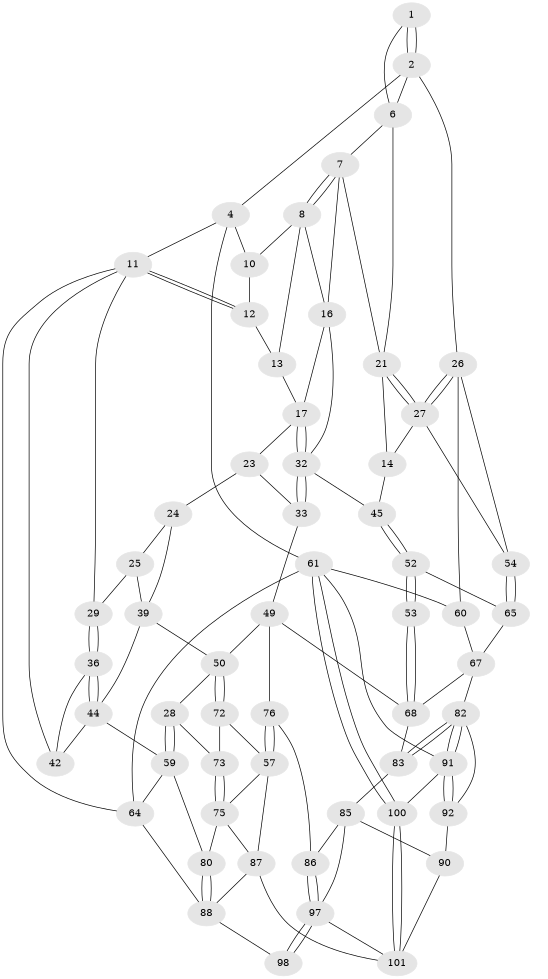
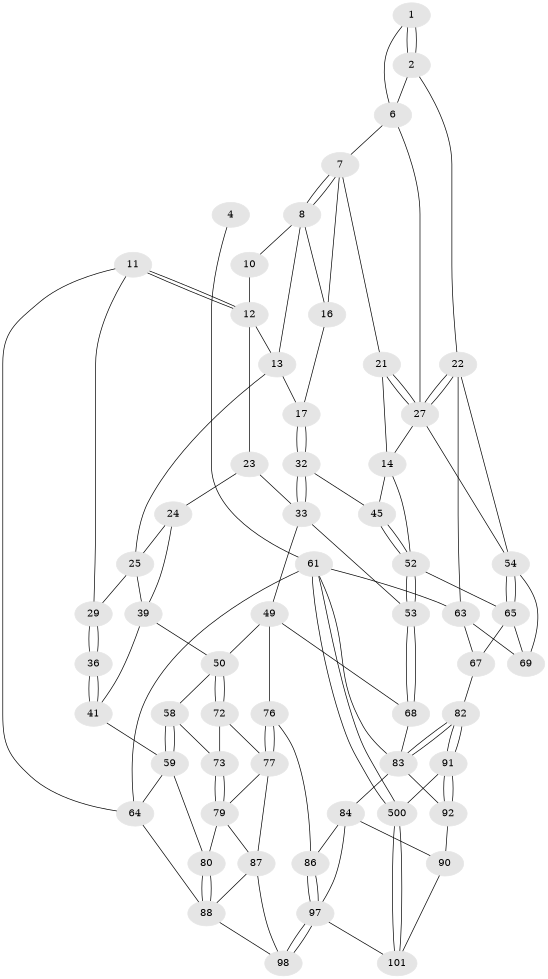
edge "2" -- "4": removed
edge "4" -- "11": removed
edge "4" -- "10": removed
edge "6" -- "21": now "6" -- "27"
node "26": label "26" -> "22"
edge "16" -- "32": removed
edge "17" -- "23": now "12" -- "23"
edge "13" -- "25": added
edge "14" -- "52": added
edge "33" -- "53": added
node "60": label "60" -> "63"
node "69": added
edge "61" -- "91": now "61" -- "83"
edge "67" -- "68": removed
node "44": label "44" -> "41"
node "28": label "28" -> "58"
node "42": removed
node "57": label "57" -> "77"
edge "82" -- "92": now "83" -- "92"
node "75": label "75" -> "79"
node "85": label "85" -> "84"
node "100": label "100" -> "500"
edge "87" -- "101": now "87" -- "98"
